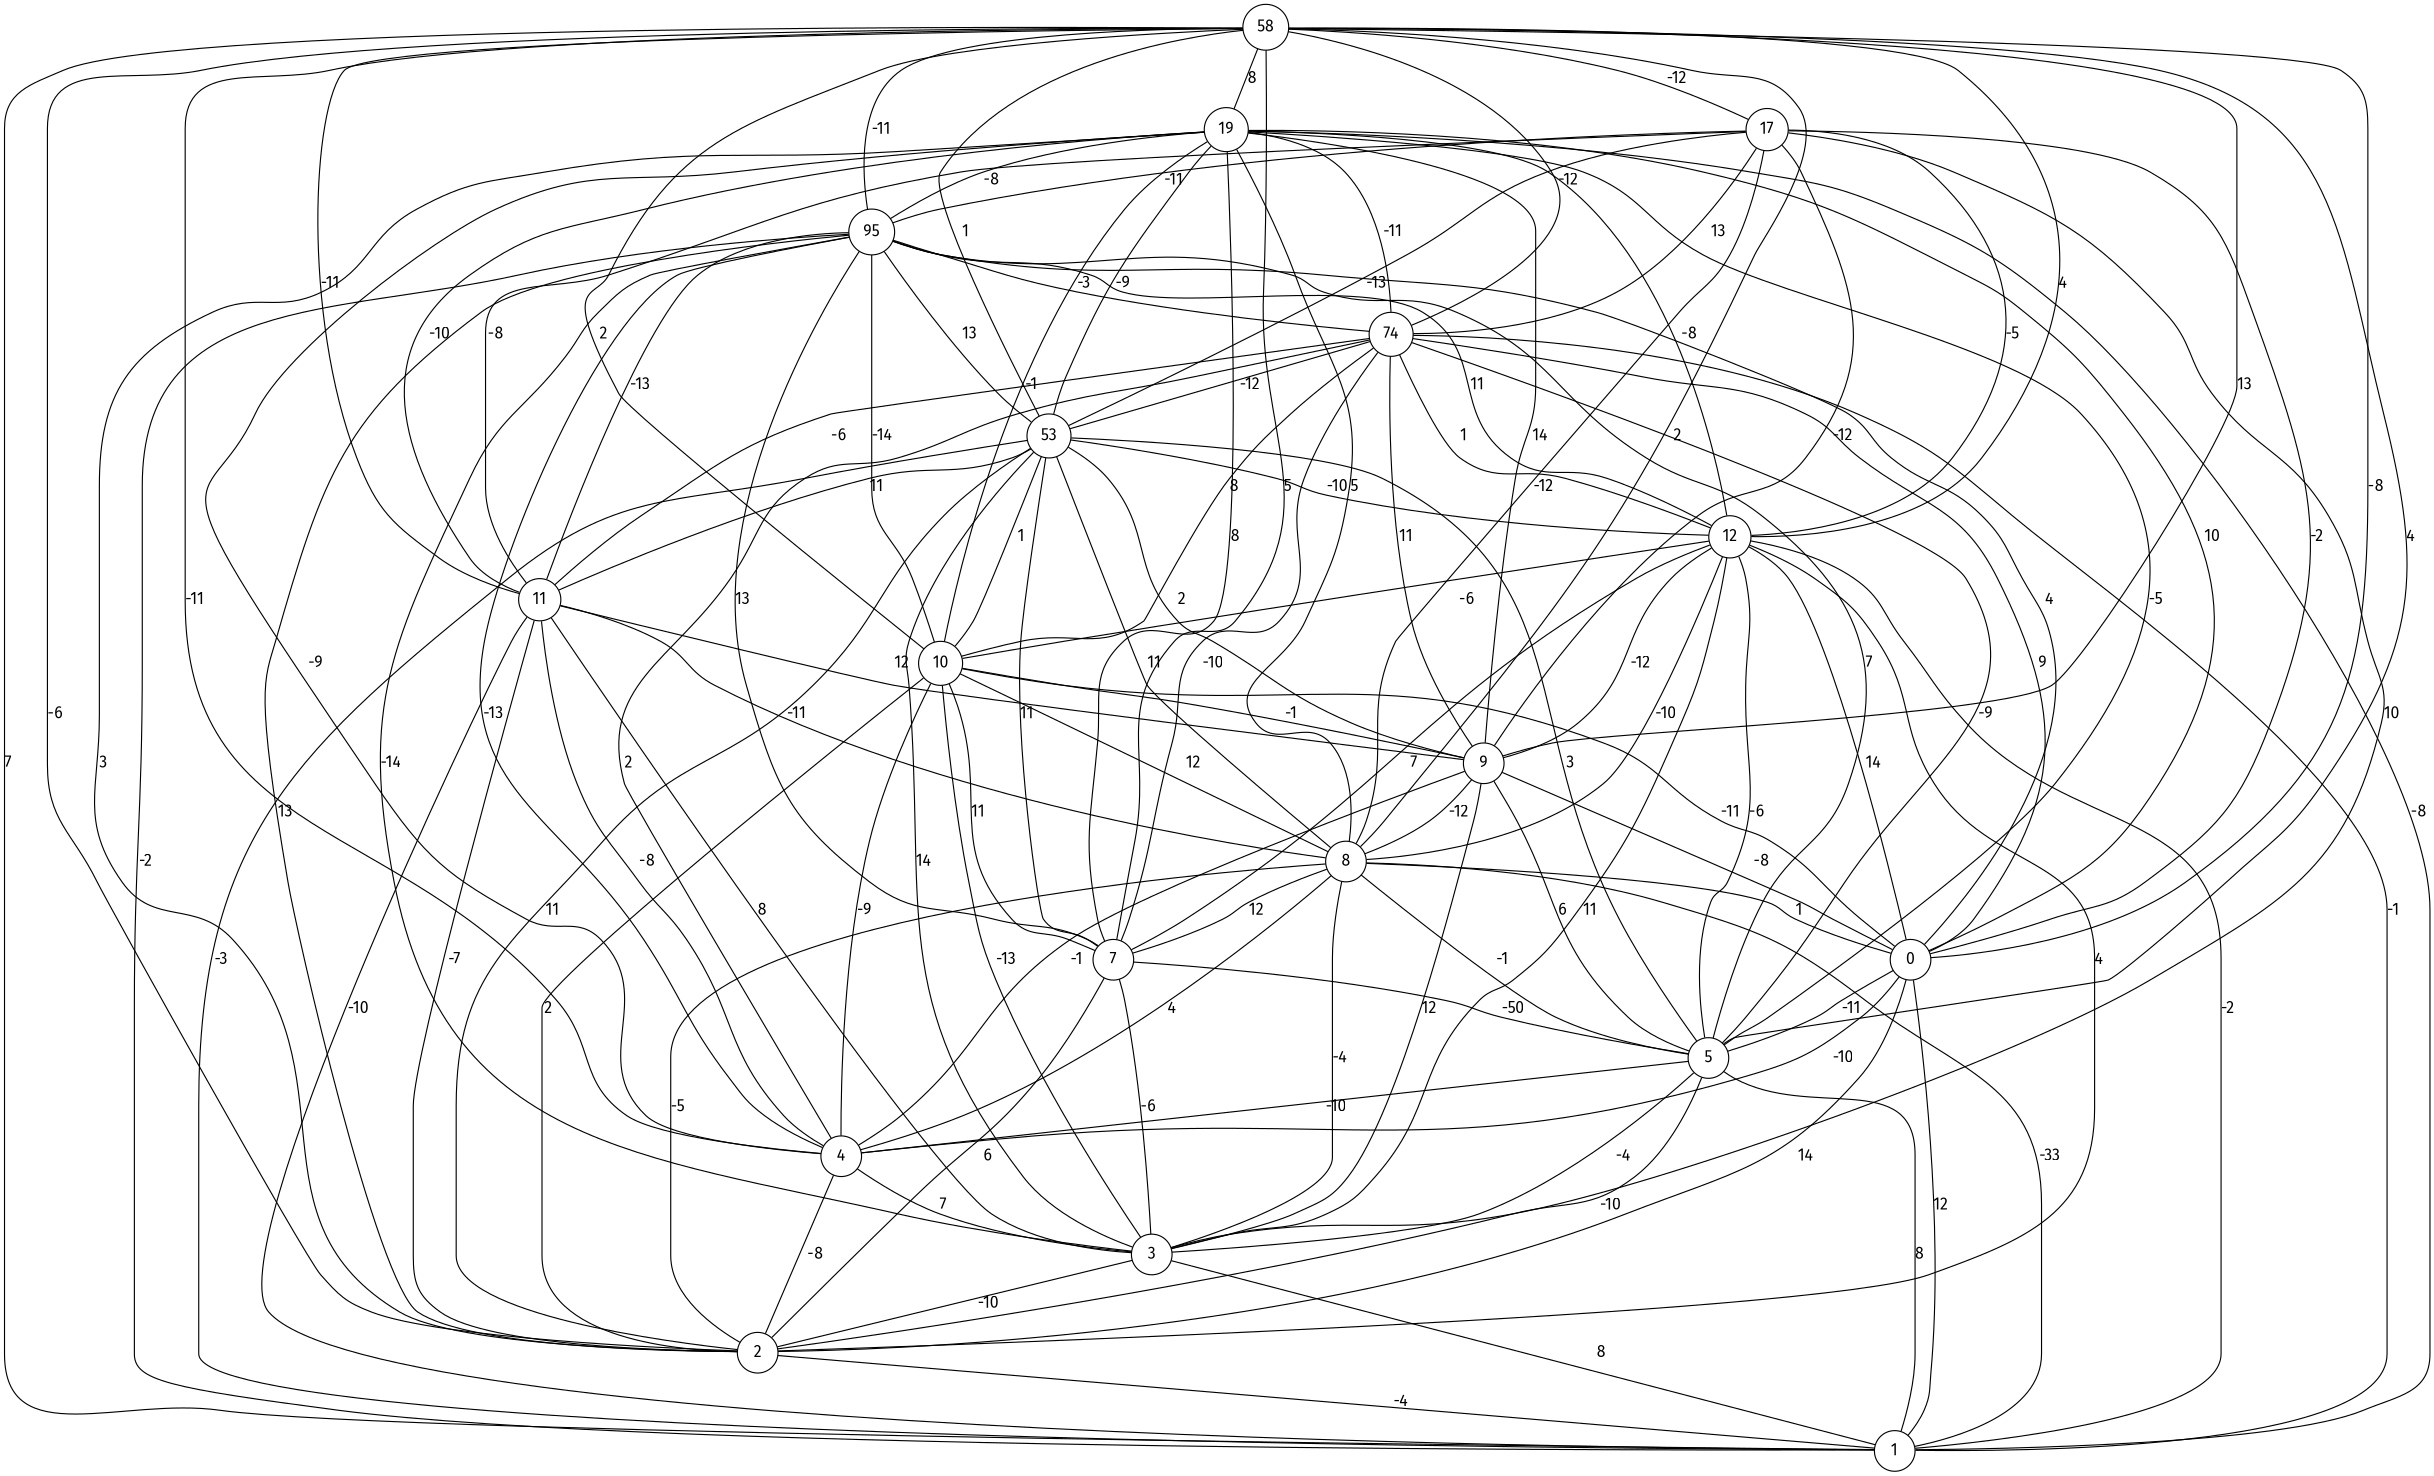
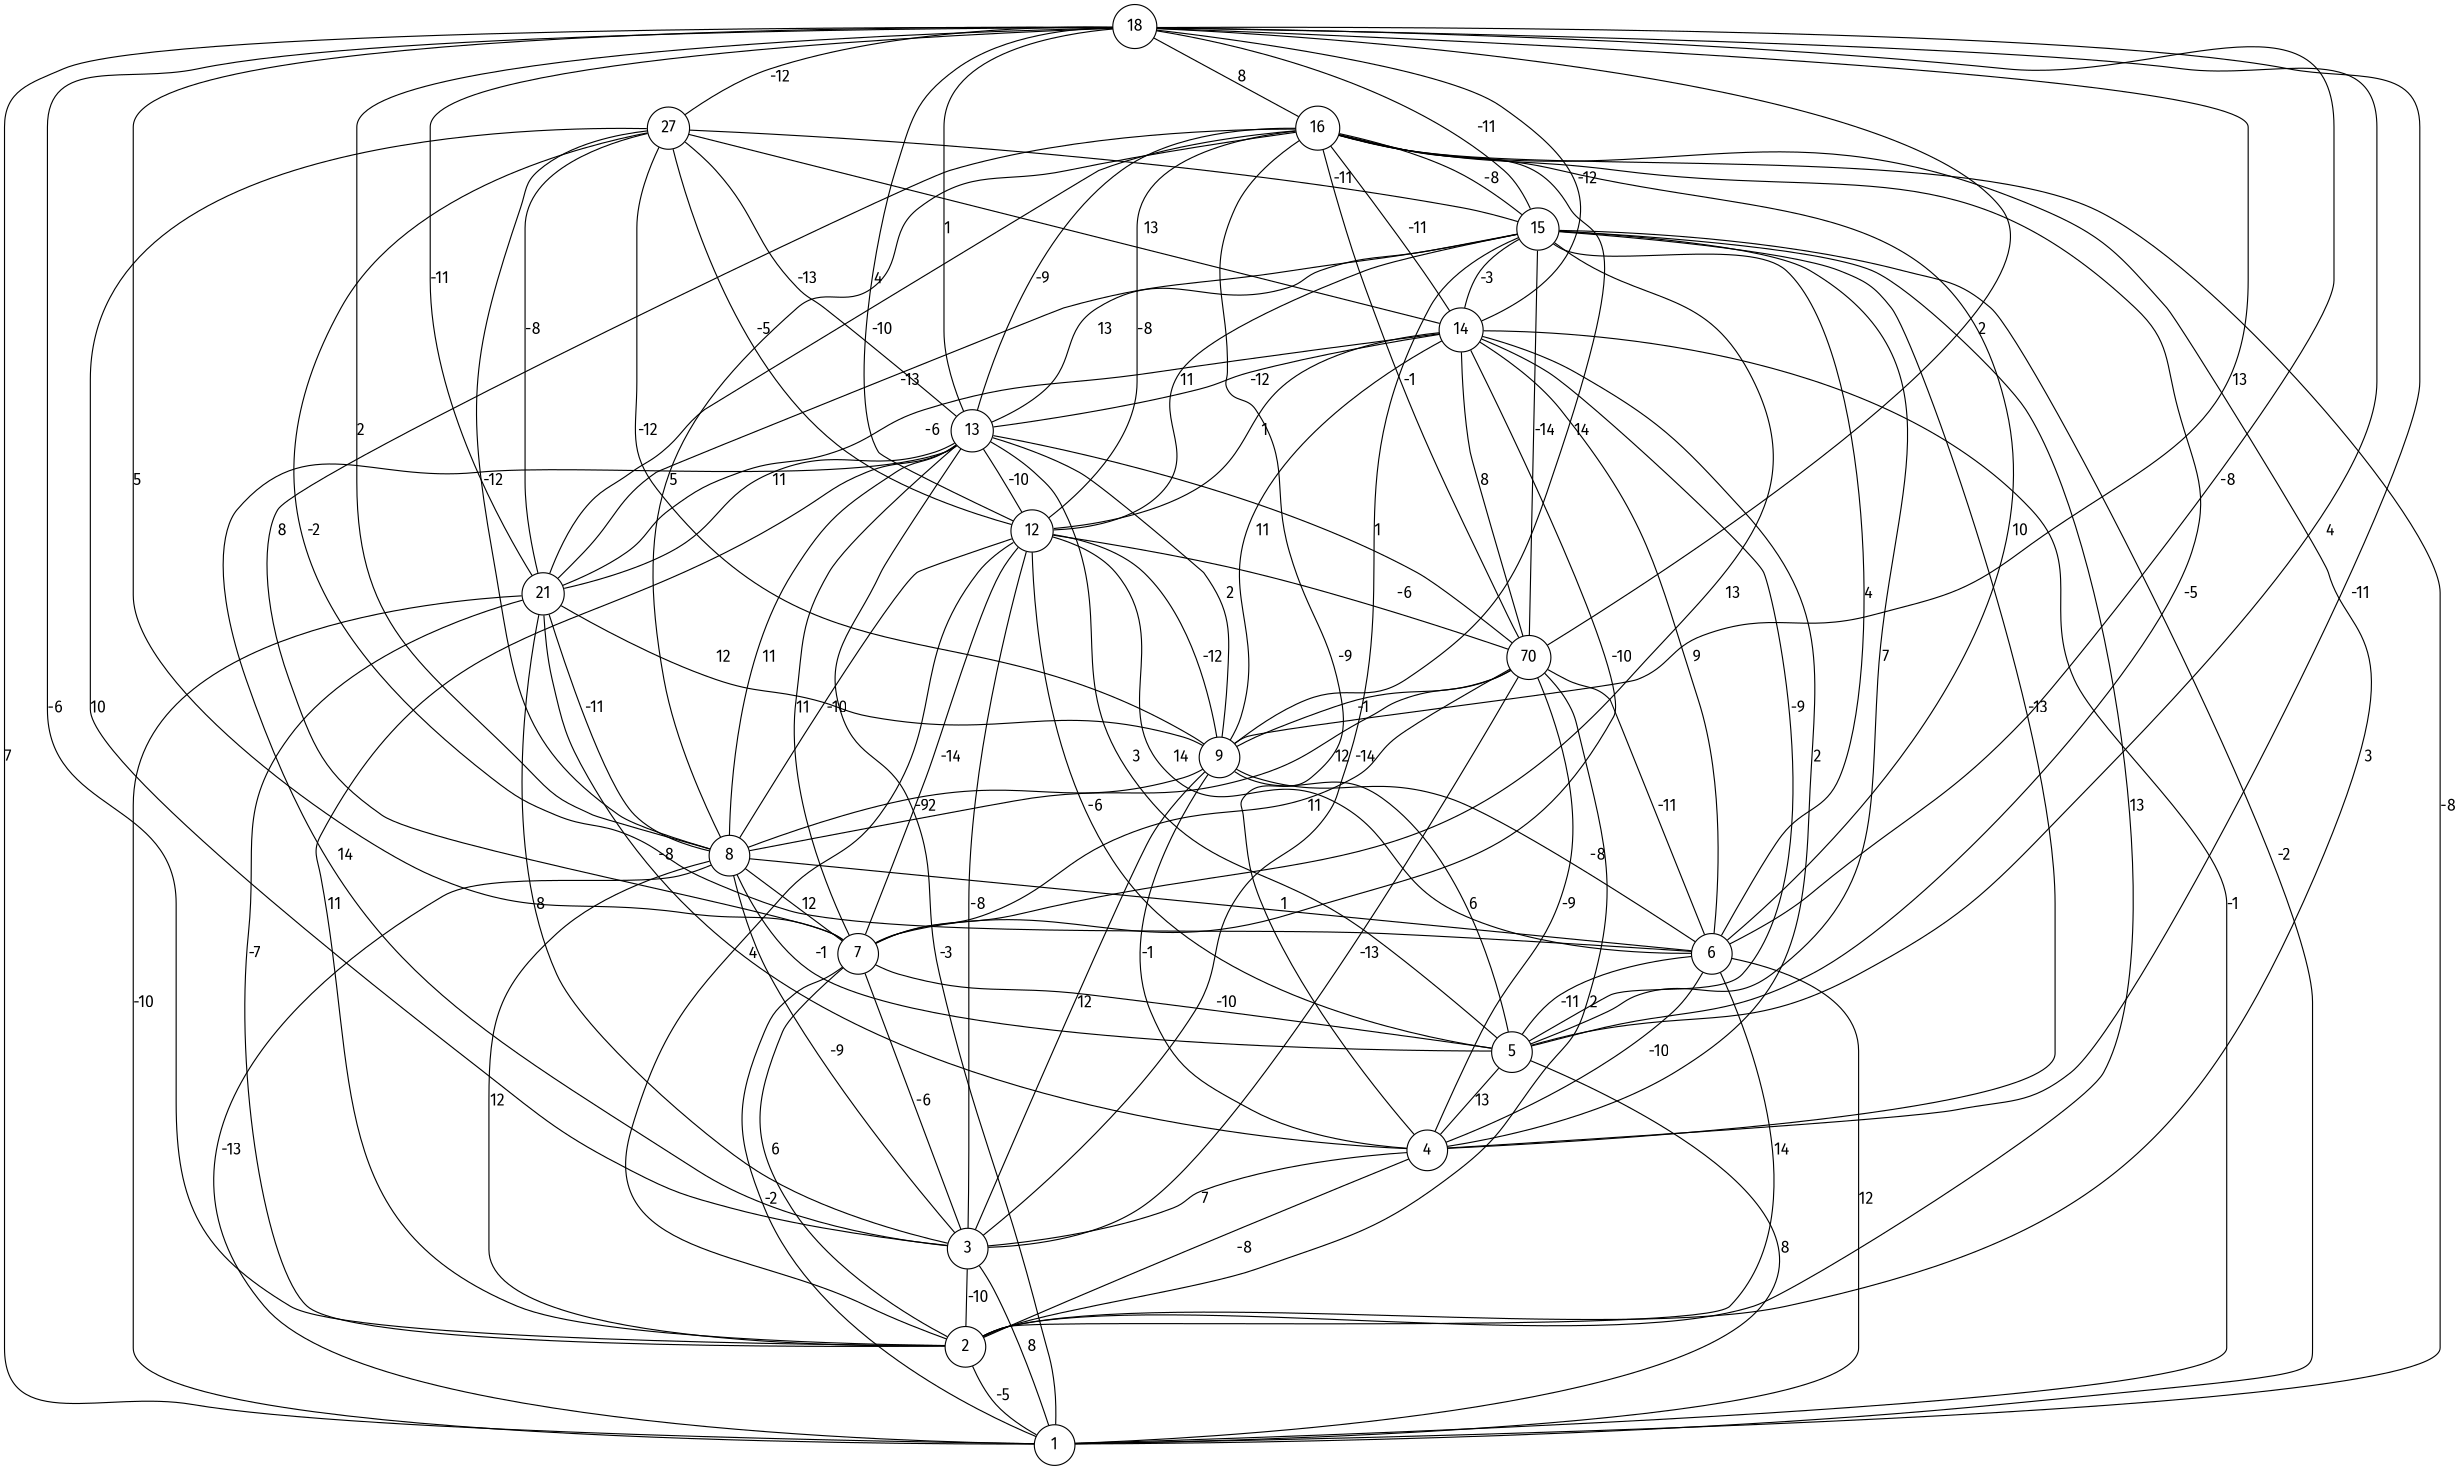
node "58": label "58" -> "18"
node "19": label "19" -> "16"
node "17": label "17" -> "27"
node "95": label "95" -> "15"
node "74": label "74" -> "14"
node "53": label "53" -> "13"
node "11": label "11" -> "21"
node "10": label "10" -> "70"
edge "12" -- "7": label "7" -> "-14"
edge "9" -- "8": label "-12" -> "-92"
edge "12" -- "3": label "11" -> "-8"
node "0": label "0" -> "6"
edge "12" -- "1": now "7" -- "1"
edge "7" -- "5": label "-50" -> "-10"
edge "8" -- "4": removed, label "4"
edge "8" -- "3": label "-4" -> "-9"
edge "8" -- "2": label "-5" -> "12"
edge "5" -- "4": label "-10" -> "13"
edge "8" -- "1": label "-33" -> "-13"
edge "5" -- "3": removed, label "-4"
edge "5" -- "2": removed, label "-10"
edge "2" -- "1": label "-4" -> "-5"
